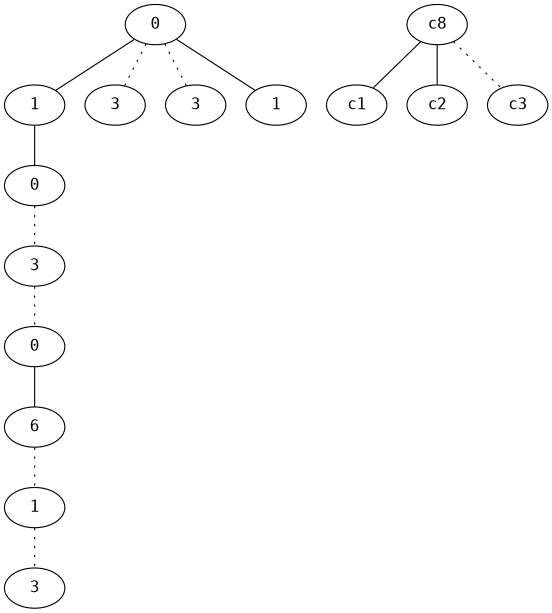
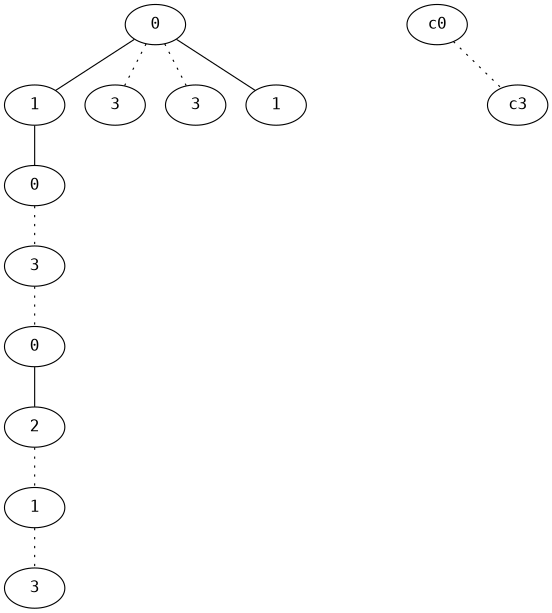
node "c8": label "c8" -> "c0"
node "c1": removed
node "c2": removed
node "6": label "6" -> "2"
